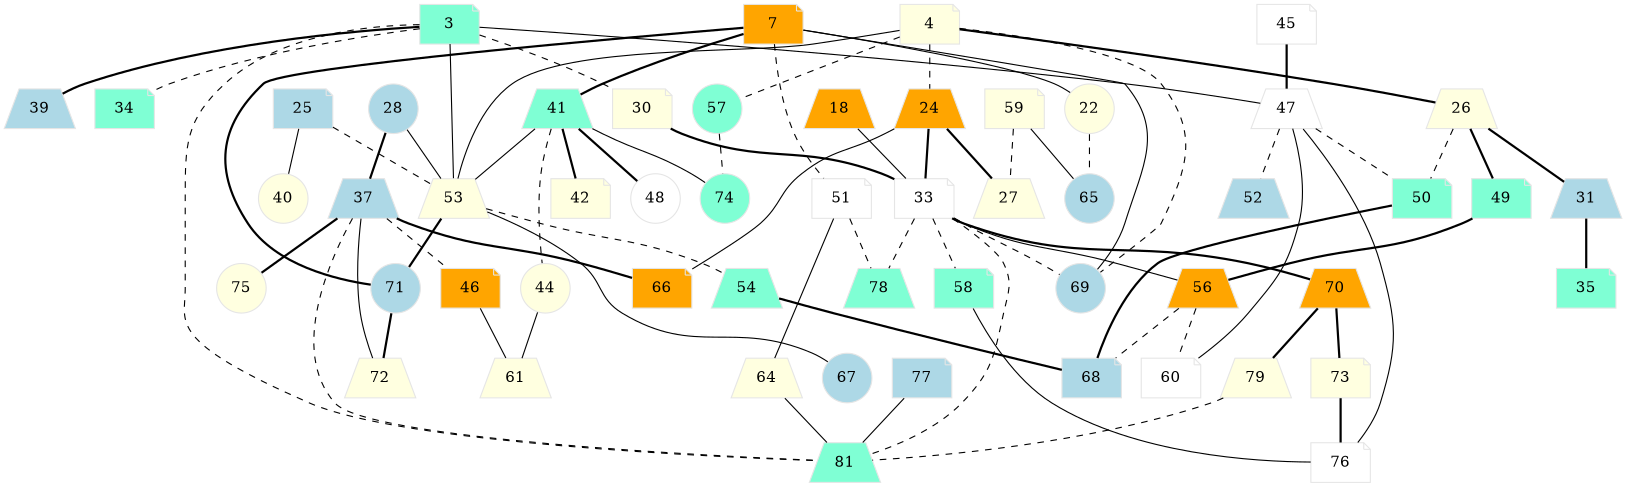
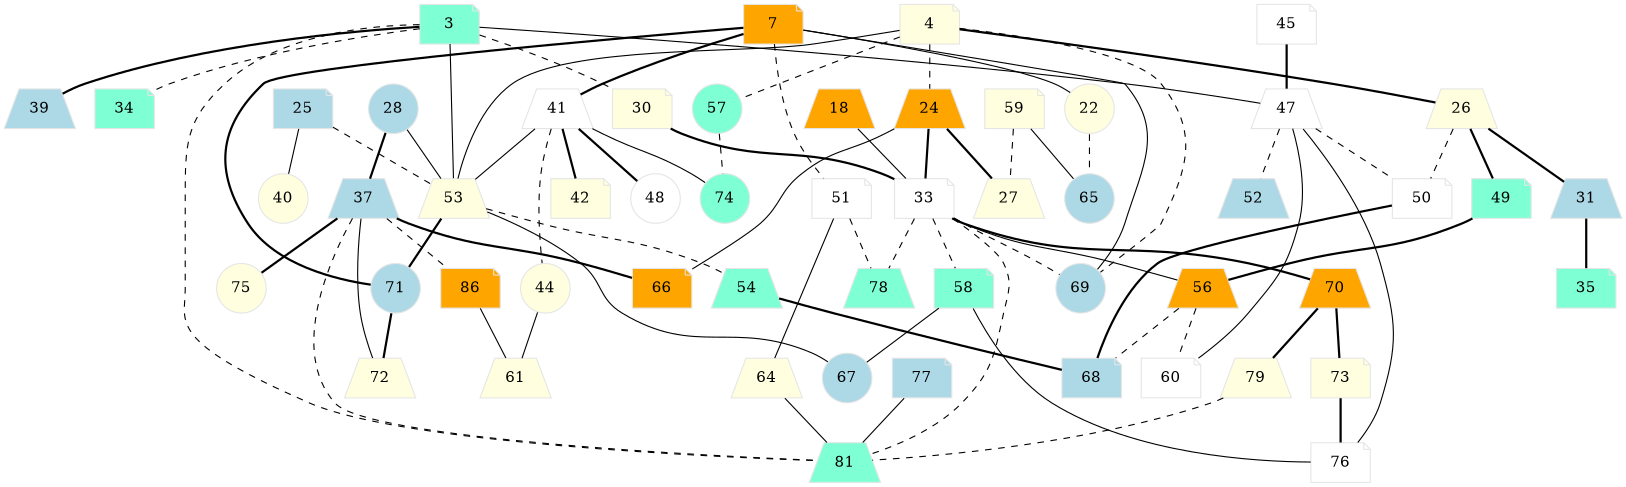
node "41": fillcolor aquamarine -> white
node "50": fillcolor aquamarine -> white
node "46": label "46" -> "86"
edge "58" -- "67": added
